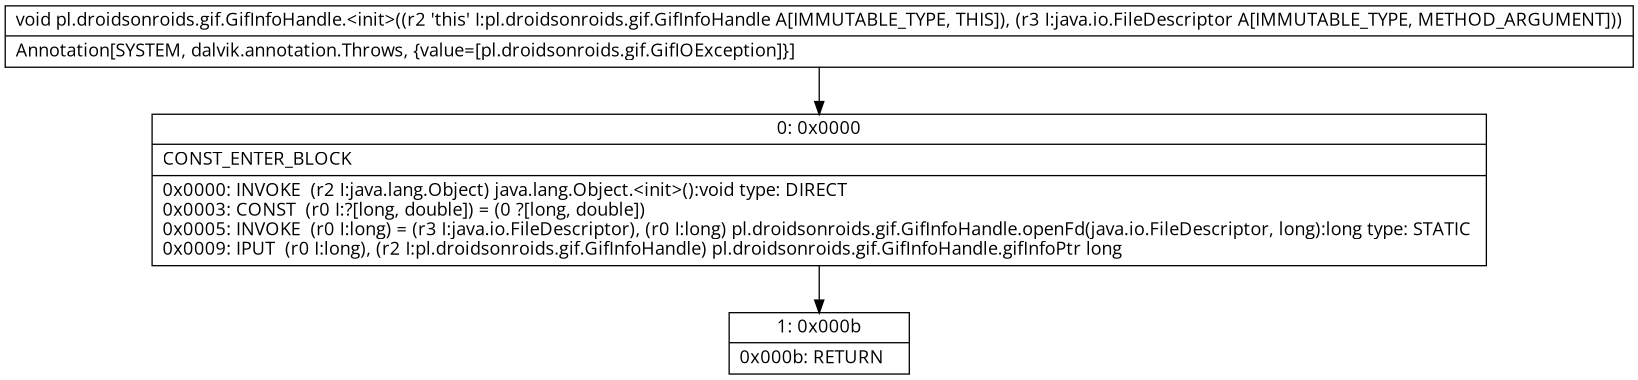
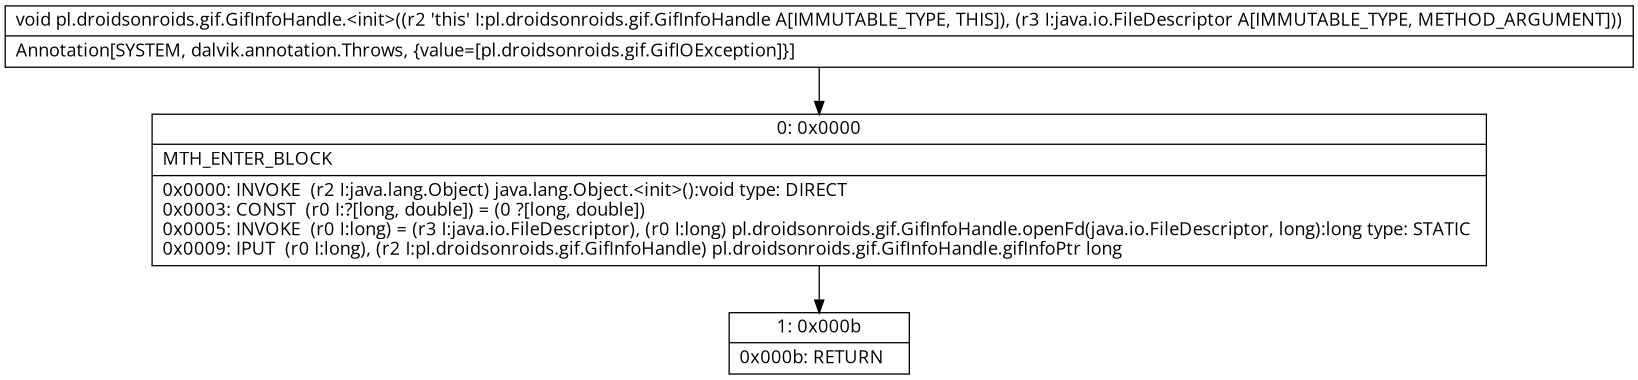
node "0: 0x0000": text "CONST_ENTER_BLOCK" -> "MTH_ENTER_BLOCK"
